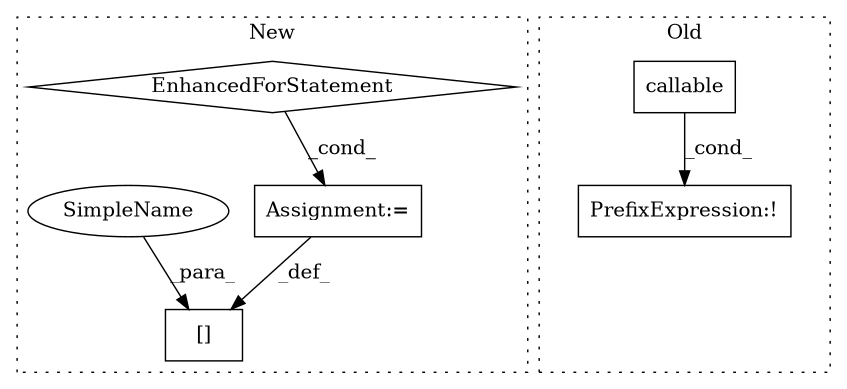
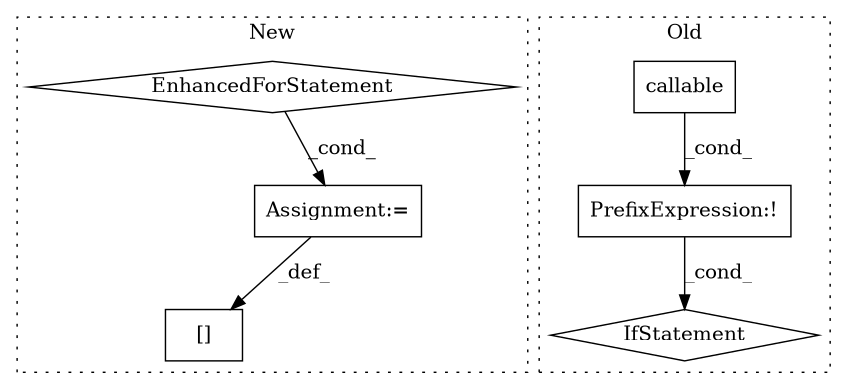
node "SimpleName": removed
node "IfStatement": added
